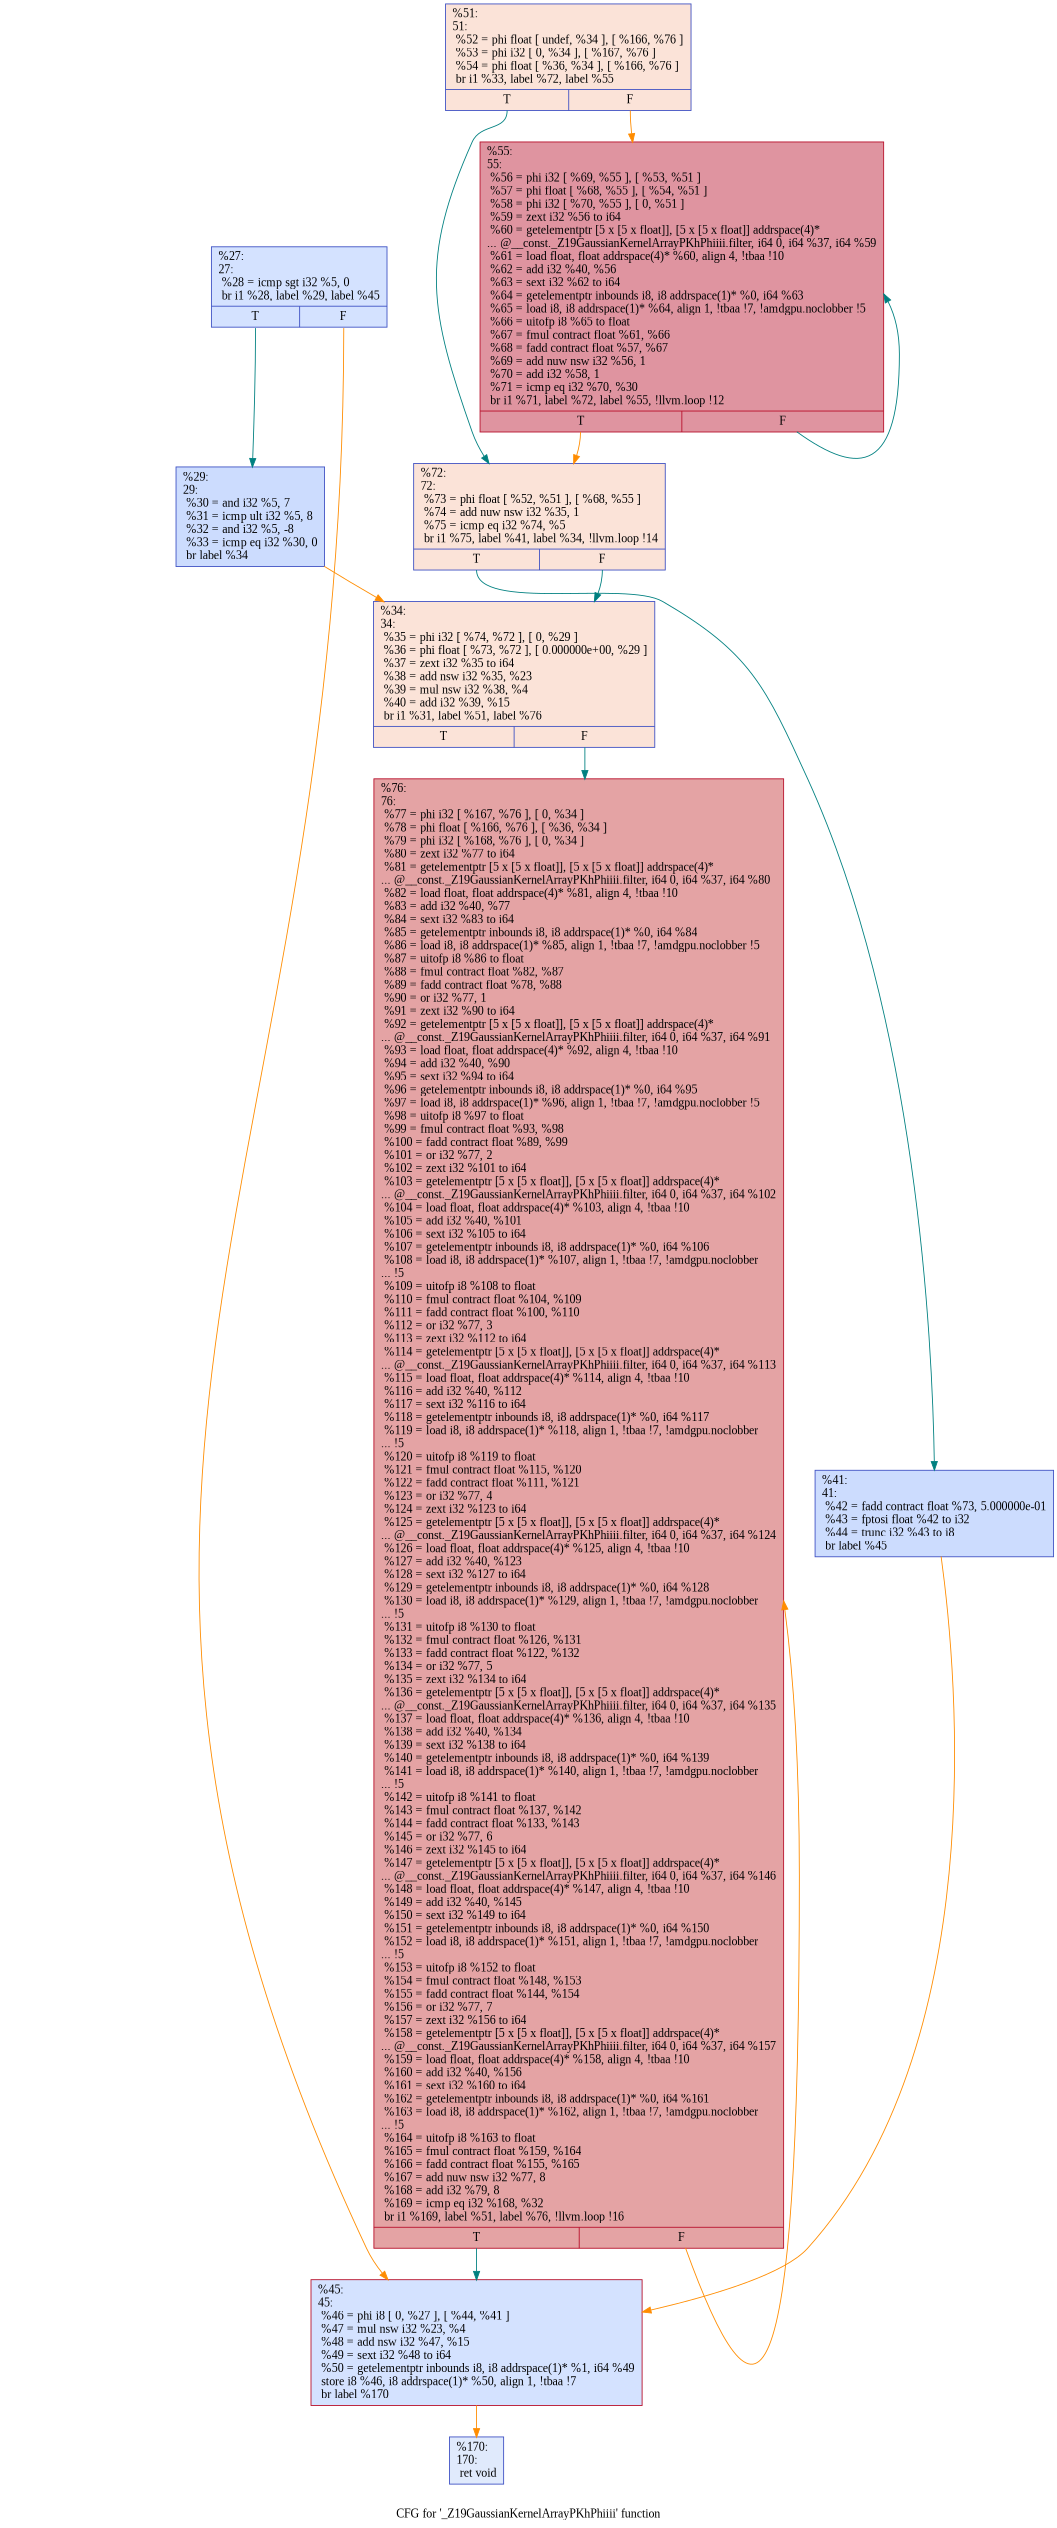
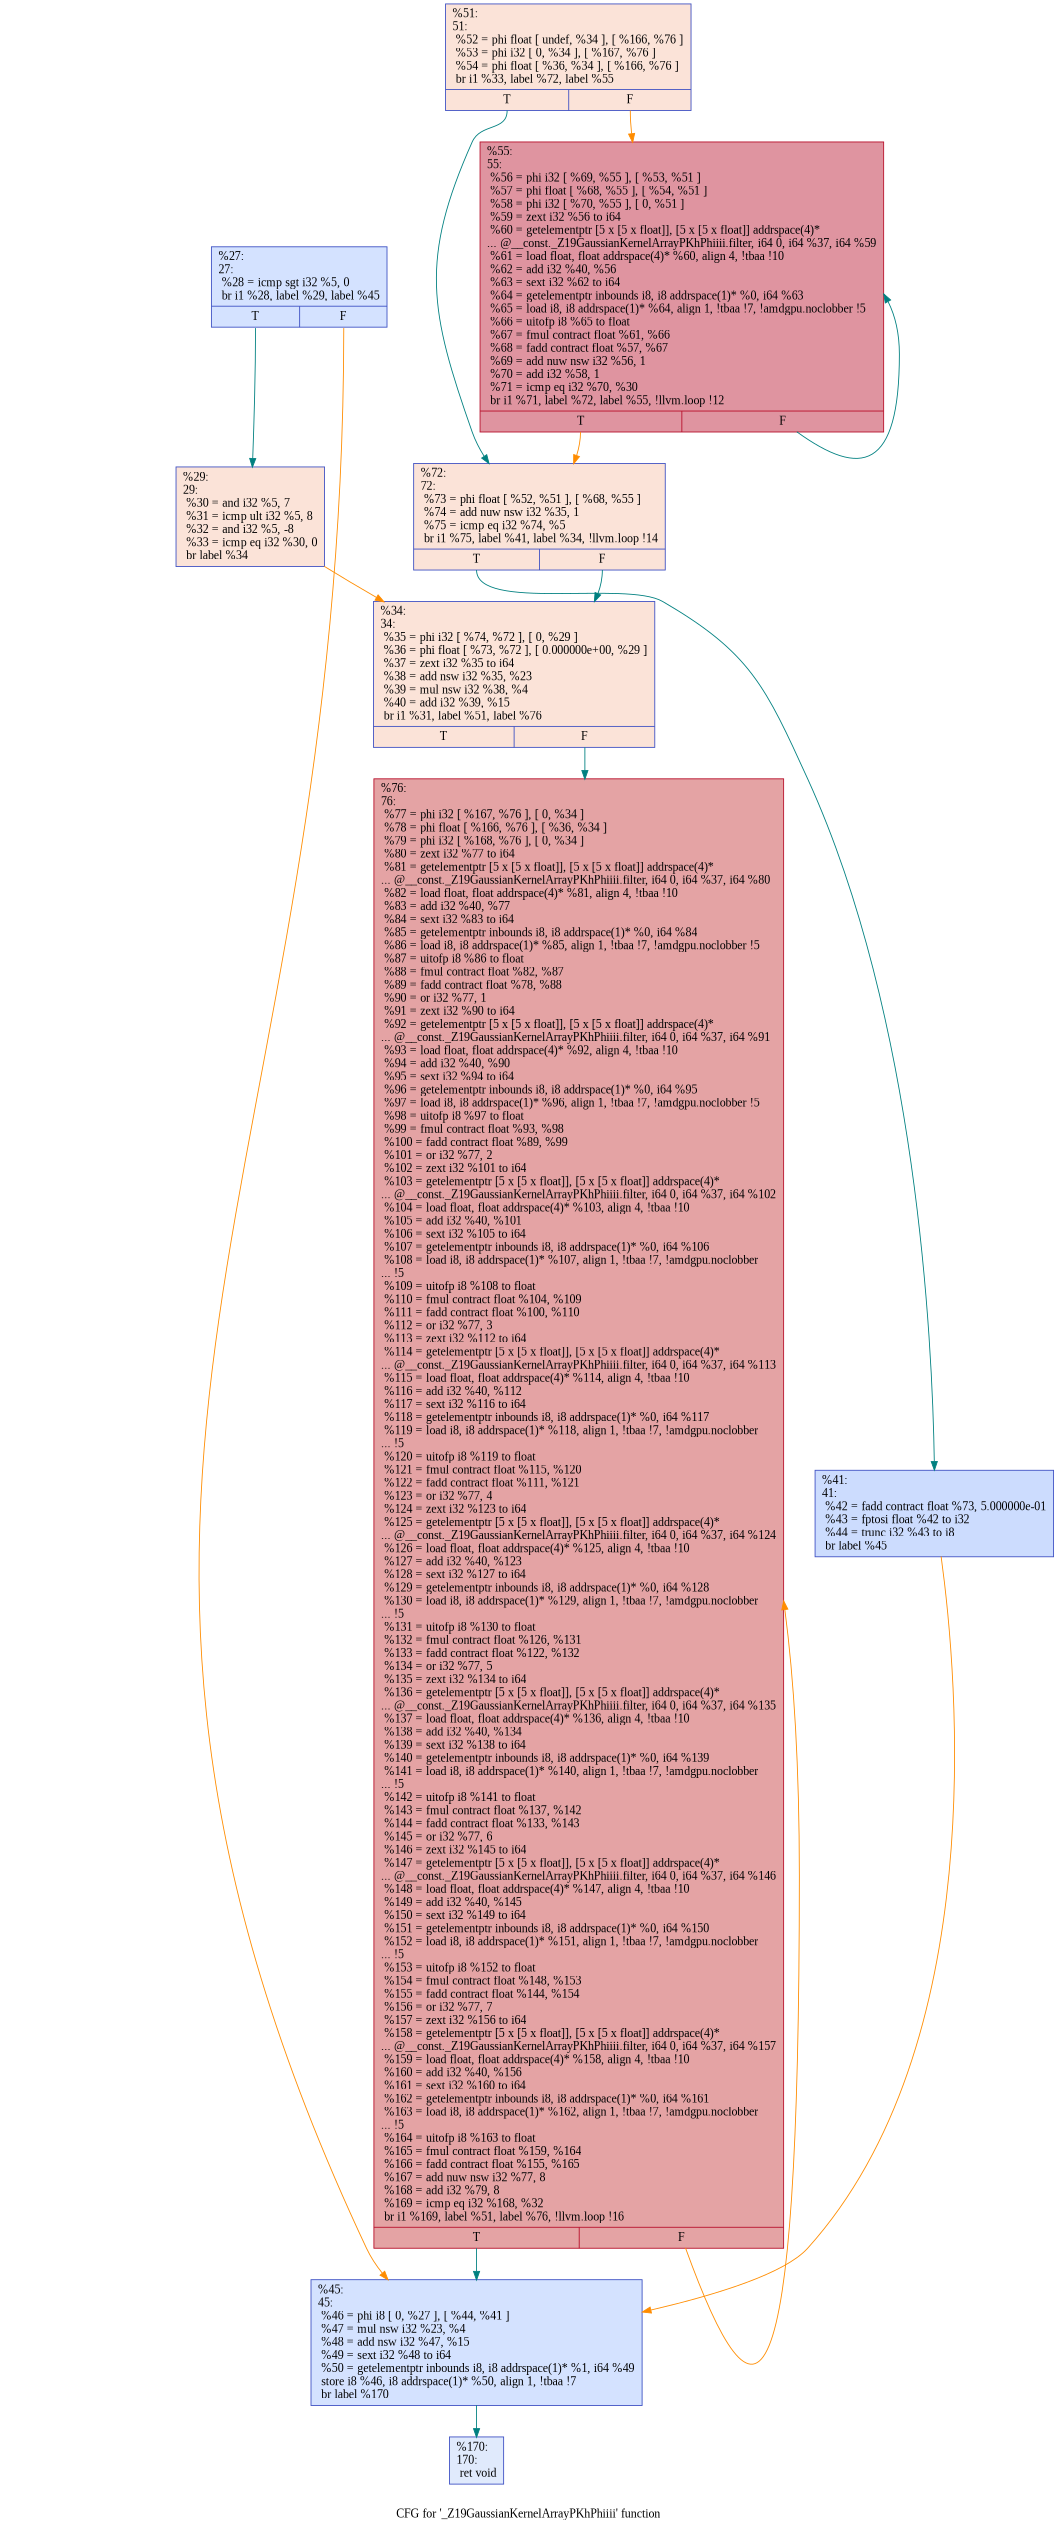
node "%29:": fillcolor #8caffe70 -> #f6bfa670
node "%45:": color #b70d28ff -> #3d50c3ff
edge "%45:" -> "%170:": color darkorange -> teal
